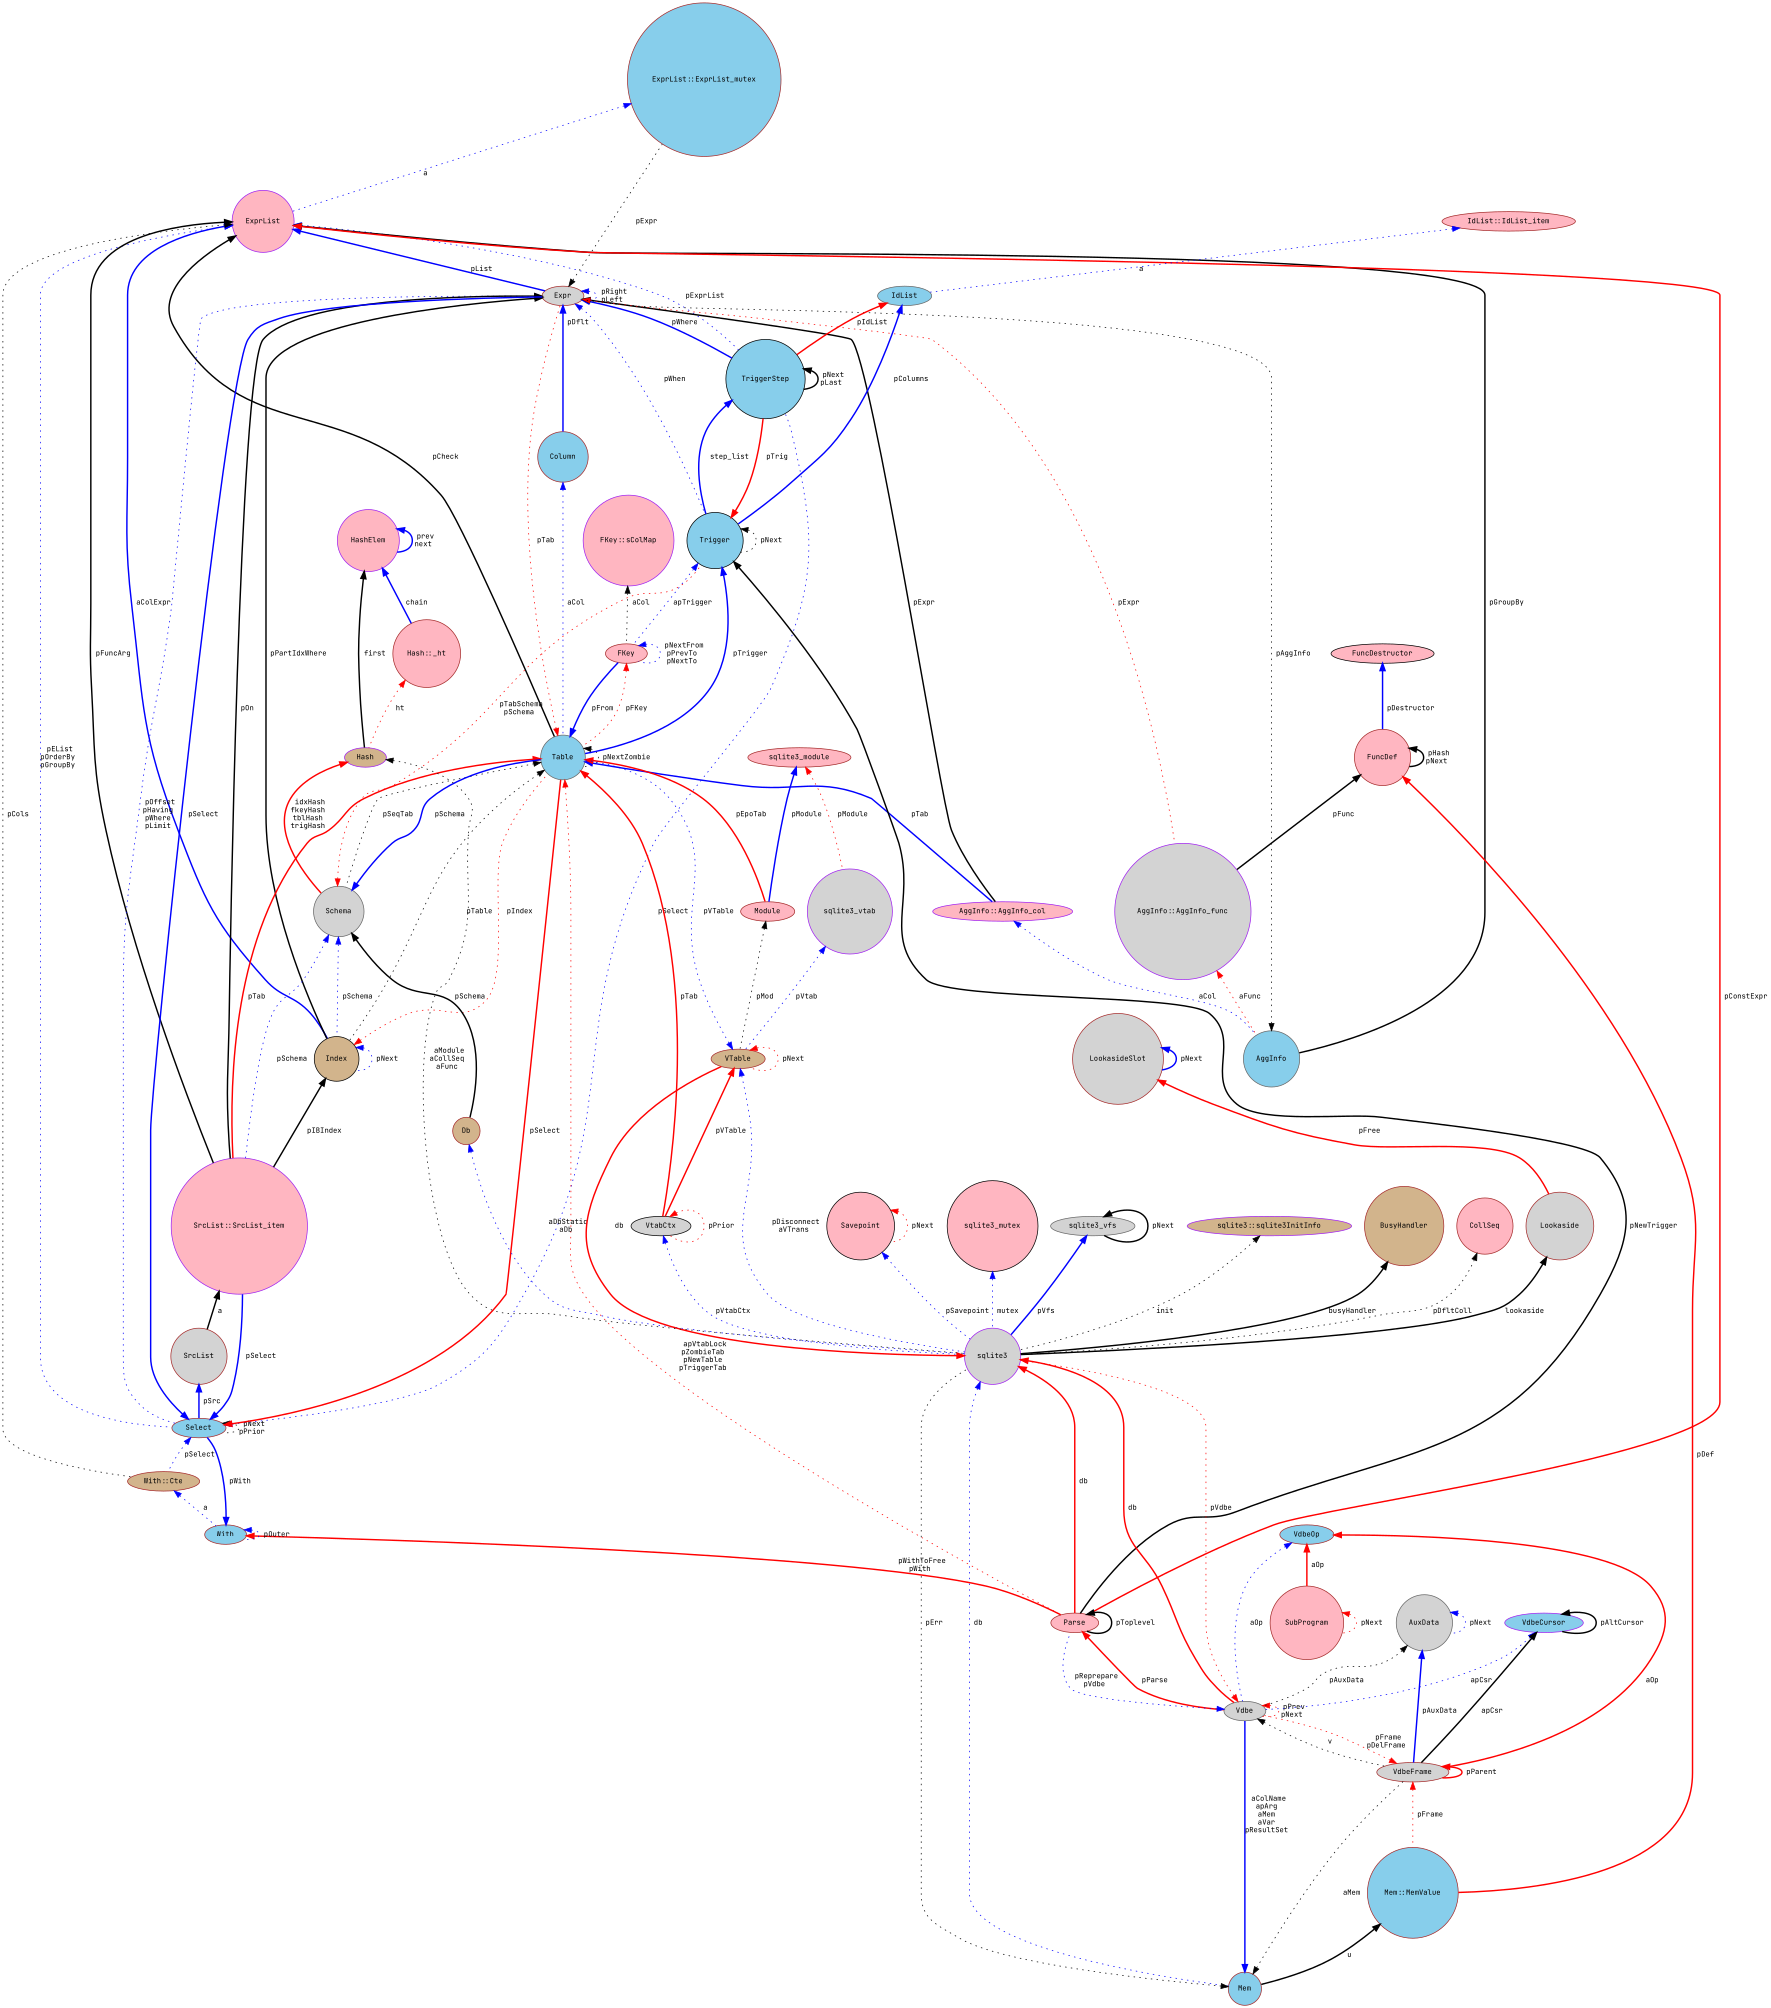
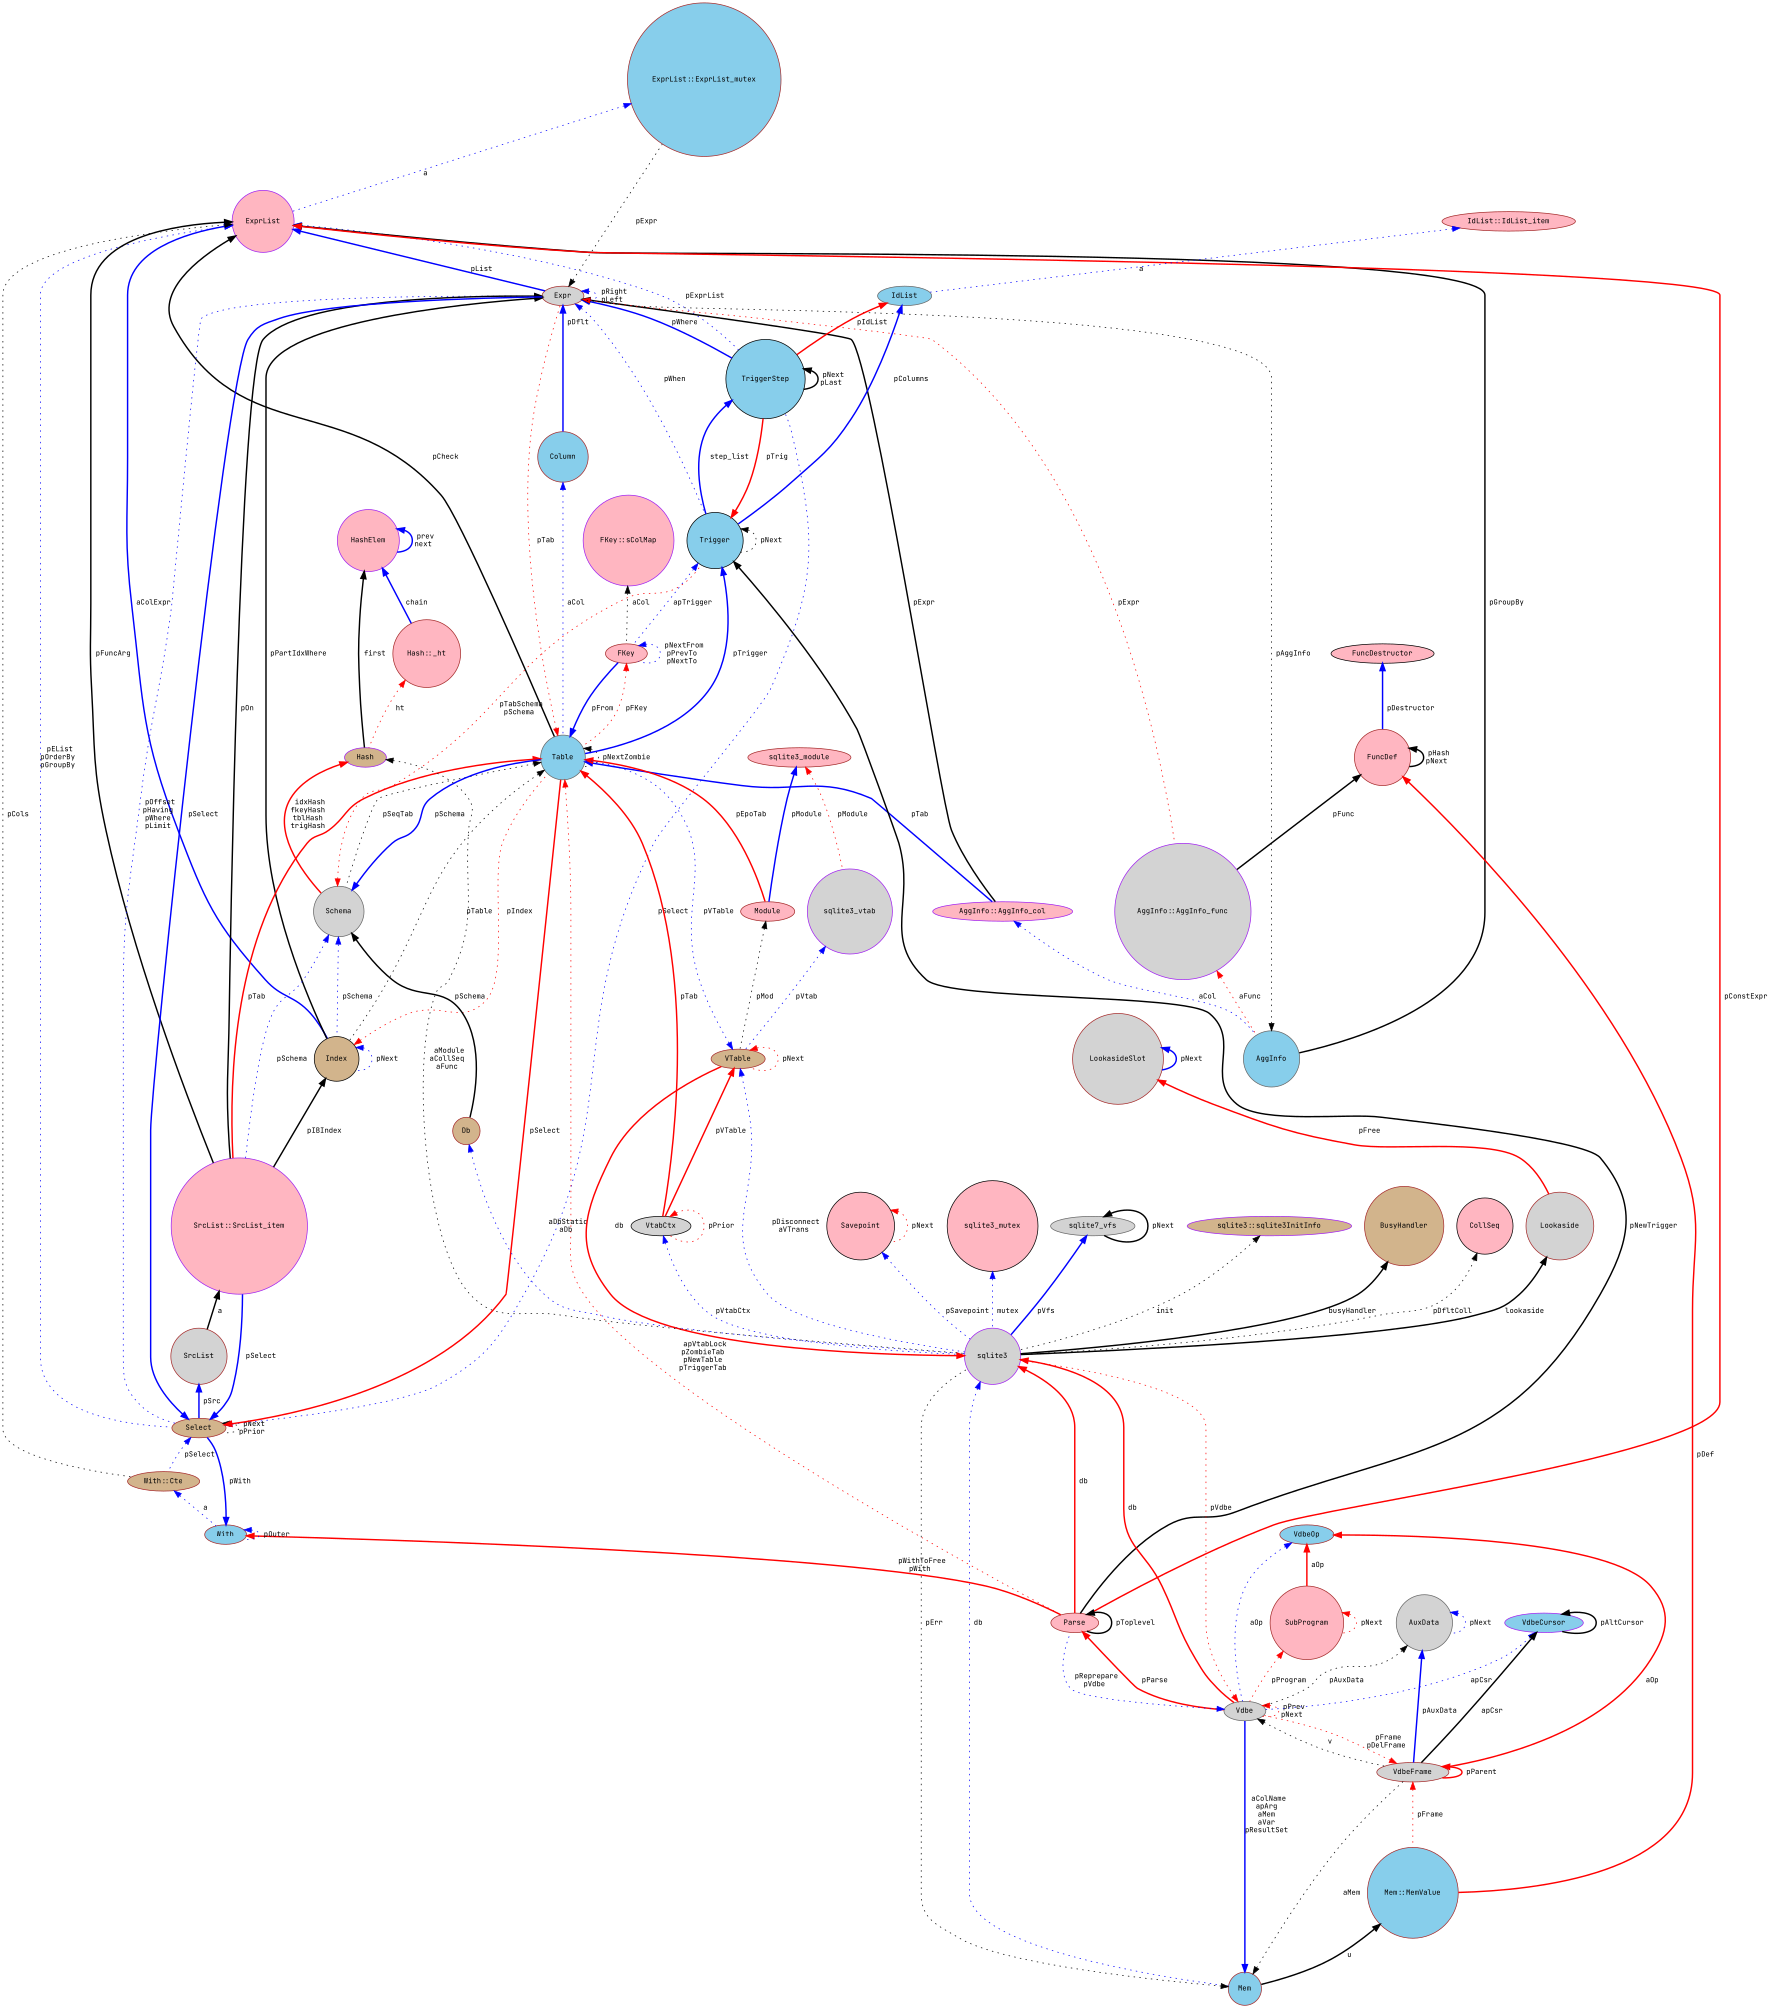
node "sqlite3_vfs": label "sqlite3_vfs" -> "sqlite7_vfs"
node "CollSeq": color brown -> black
node "Select": fillcolor skyblue -> tan
edge "Vdbe" -> "SubProgram": added, label "pProgram"
